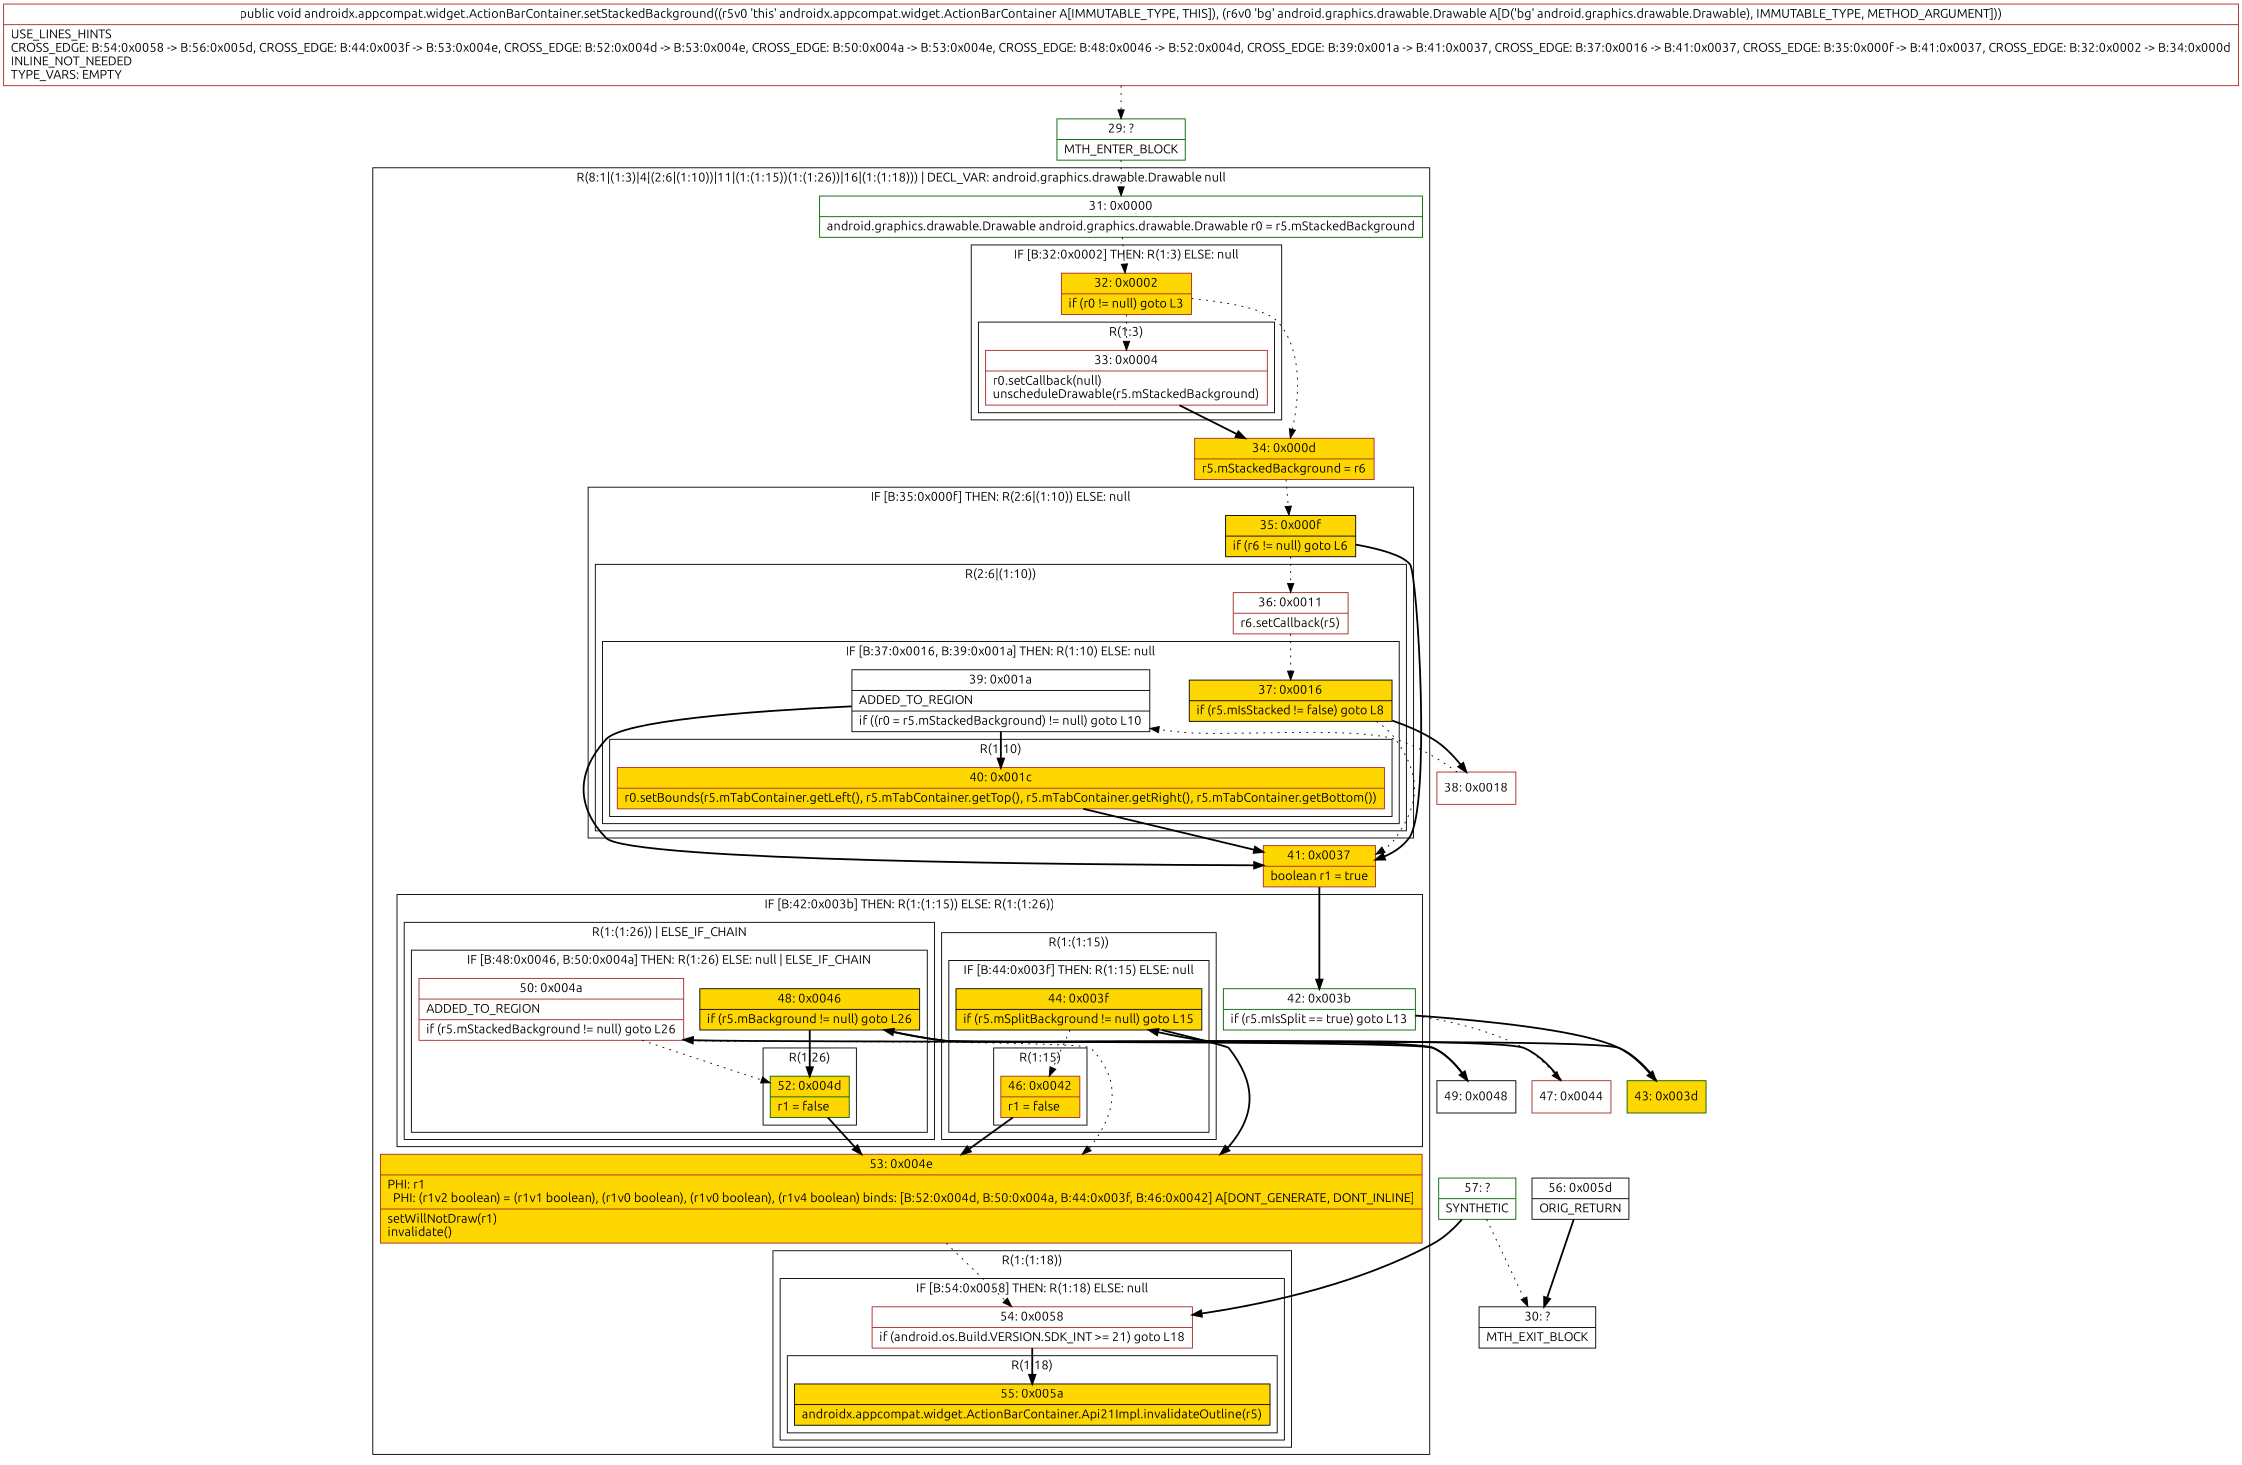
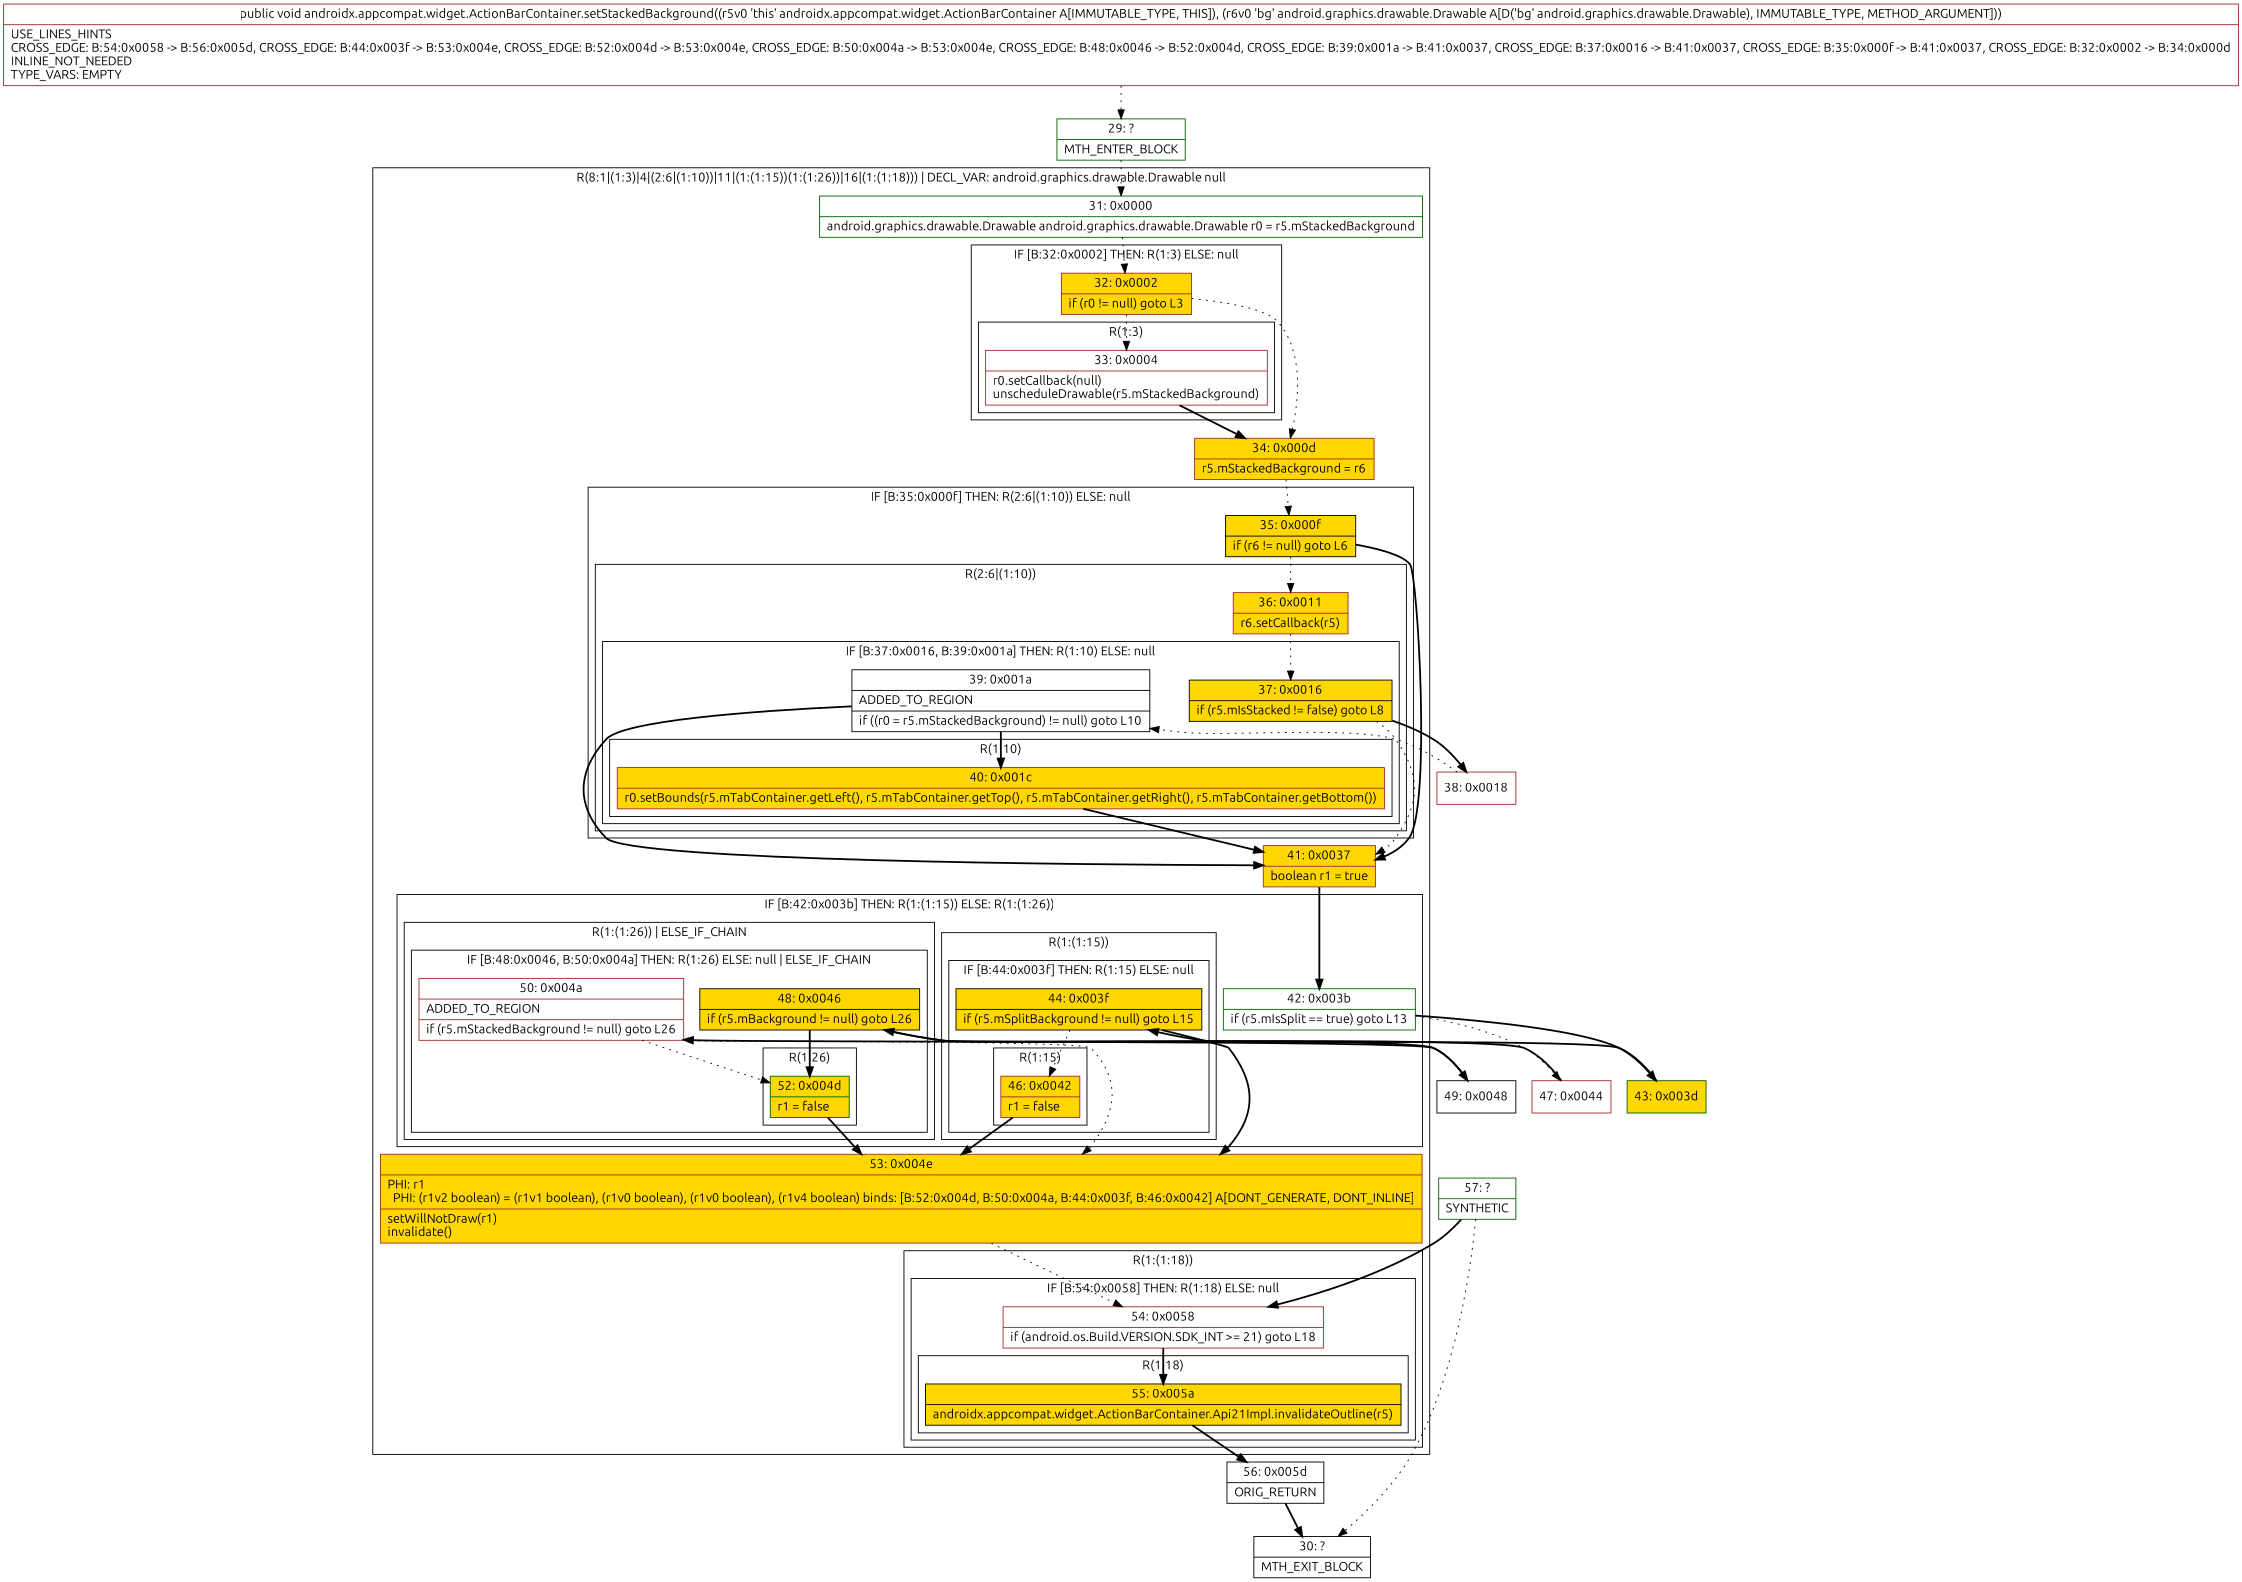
node "36: 0x0011": fillcolor white -> gold
edge "55: 0x005a" -> "56: 0x005d": added
